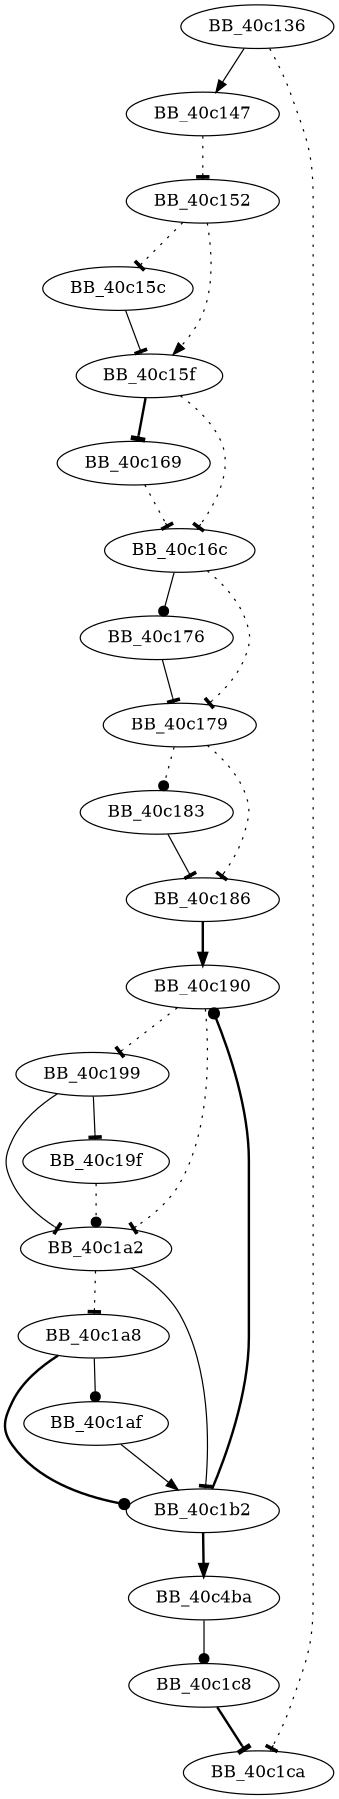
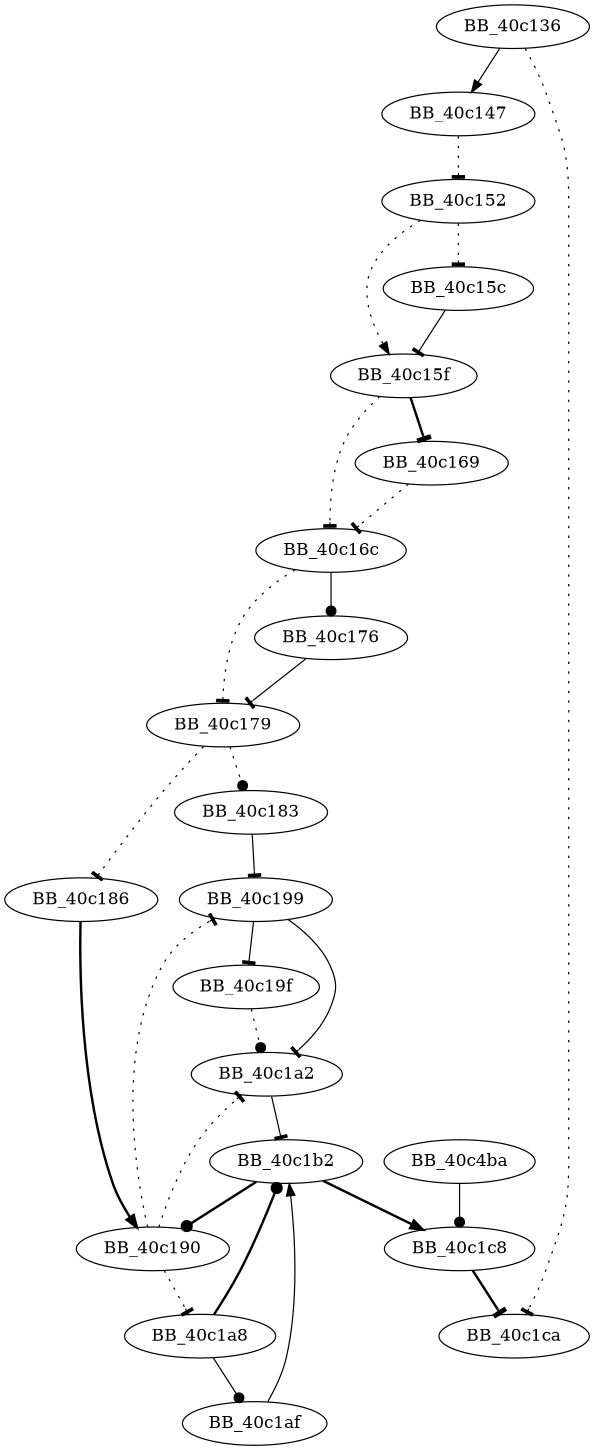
edge "BB_40c183" -> "BB_40c186": now "BB_40c183" -> "BB_40c199"
edge "BB_40c1a2" -> "BB_40c1a8": now "BB_40c190" -> "BB_40c1a8"
edge "BB_40c1b2" -> "BB_40c4ba": now "BB_40c1b2" -> "BB_40c1c8"
